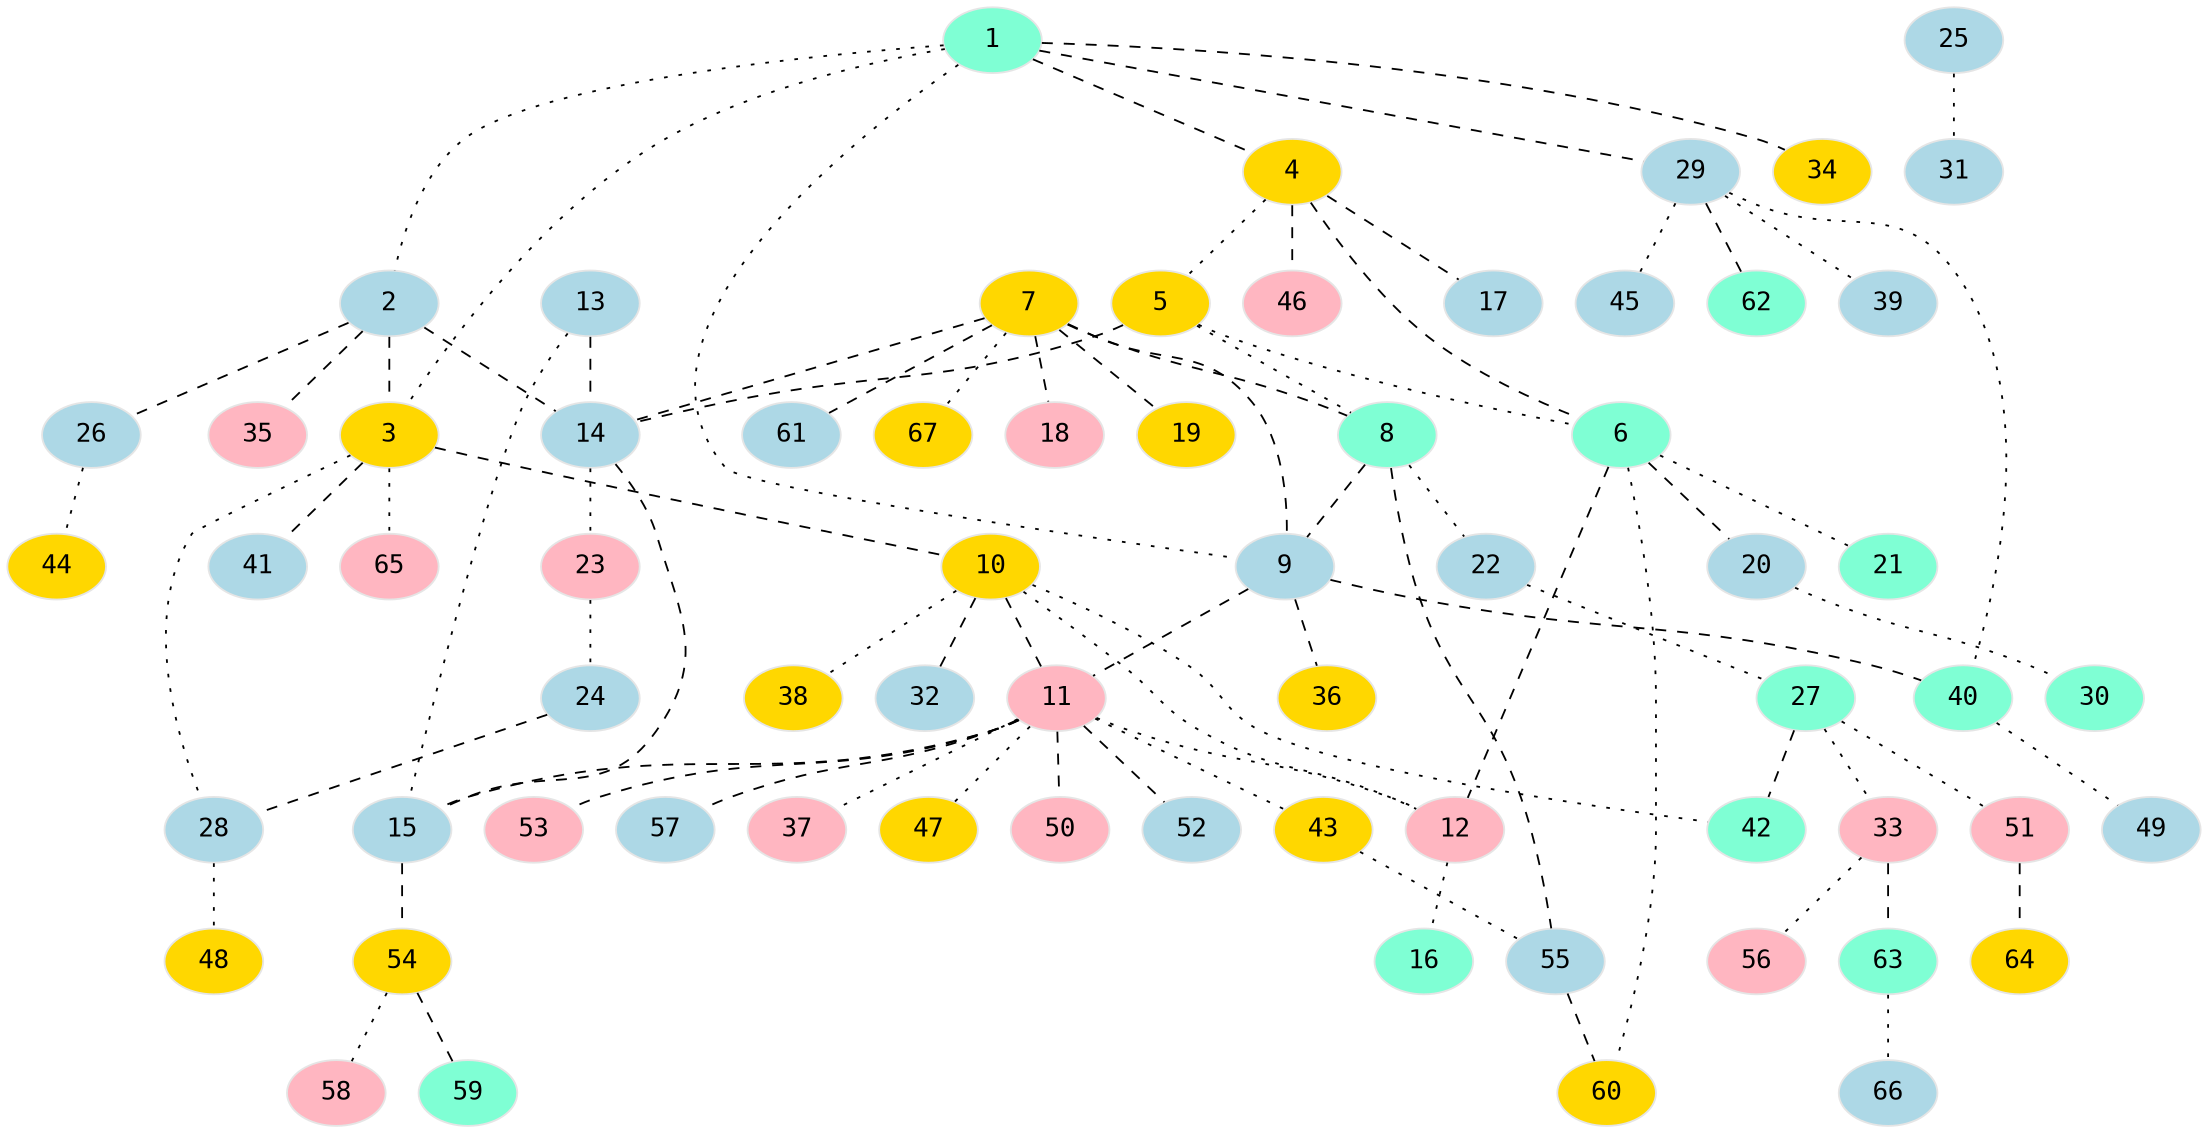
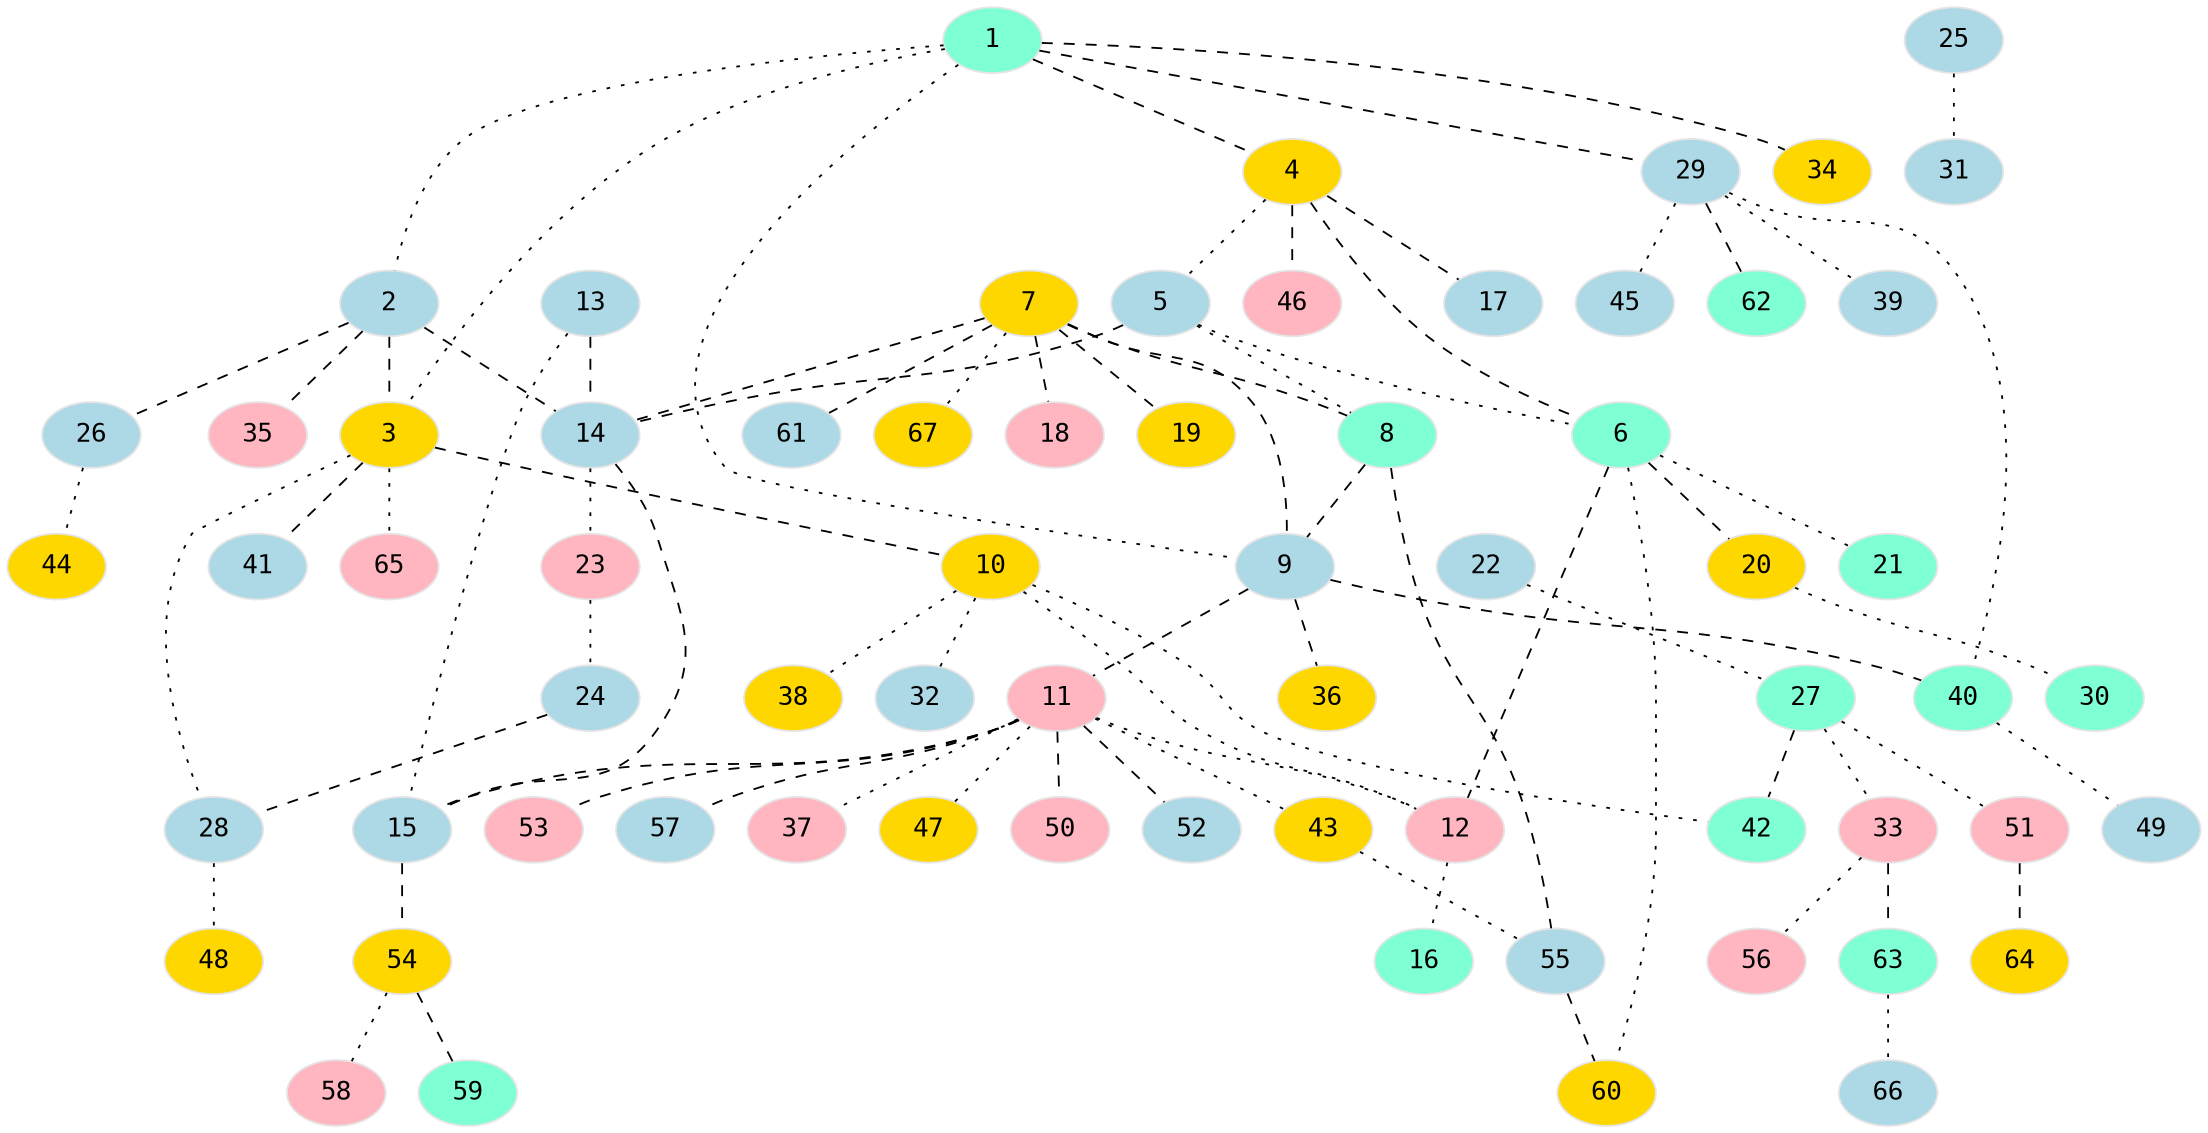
node "5": fillcolor gold -> lightblue
edge "8" -- "22": removed
node "20": fillcolor lightblue -> gold
edge "10" -- "32": style dashed -> dotted
edge "10" -- "11": removed
